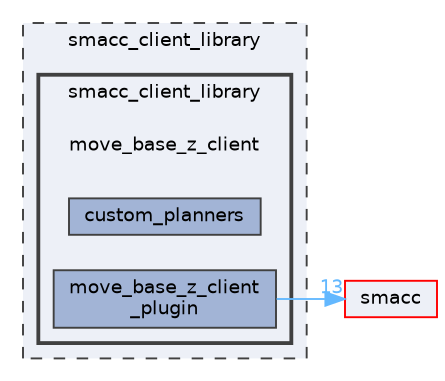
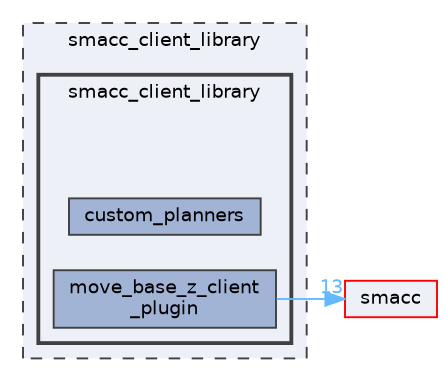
node "move_base_z_client": removed
